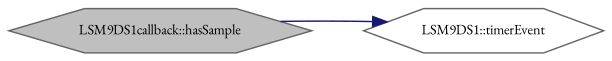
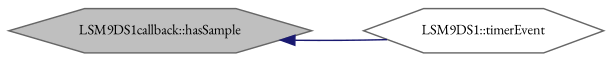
edge "LSM9DS1callback::hasSample" -> "LSM9DS1::timerEvent": reversed
